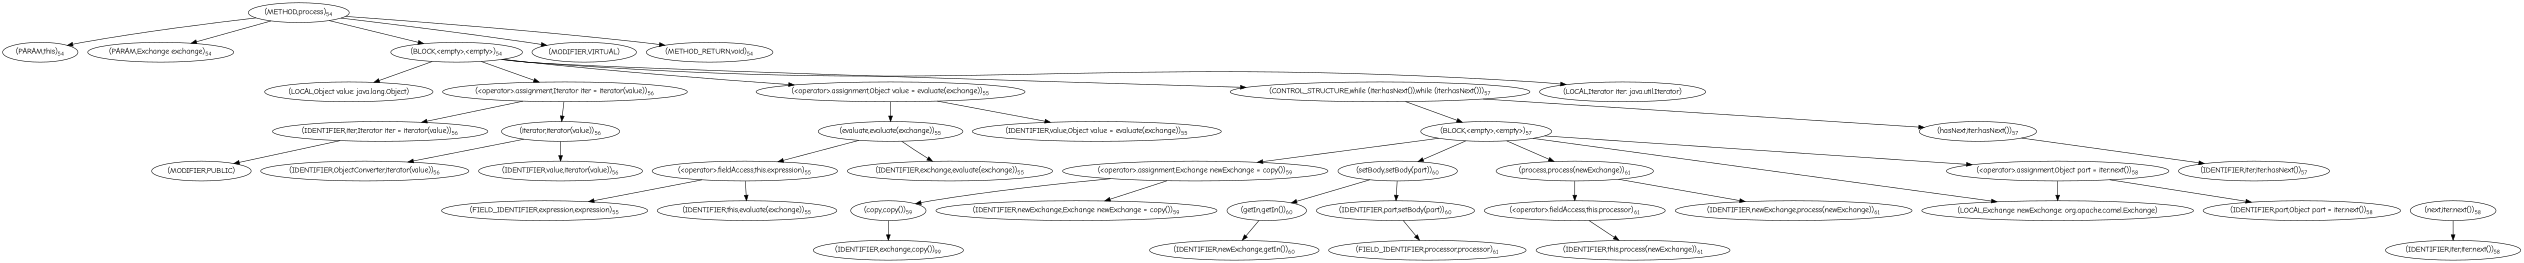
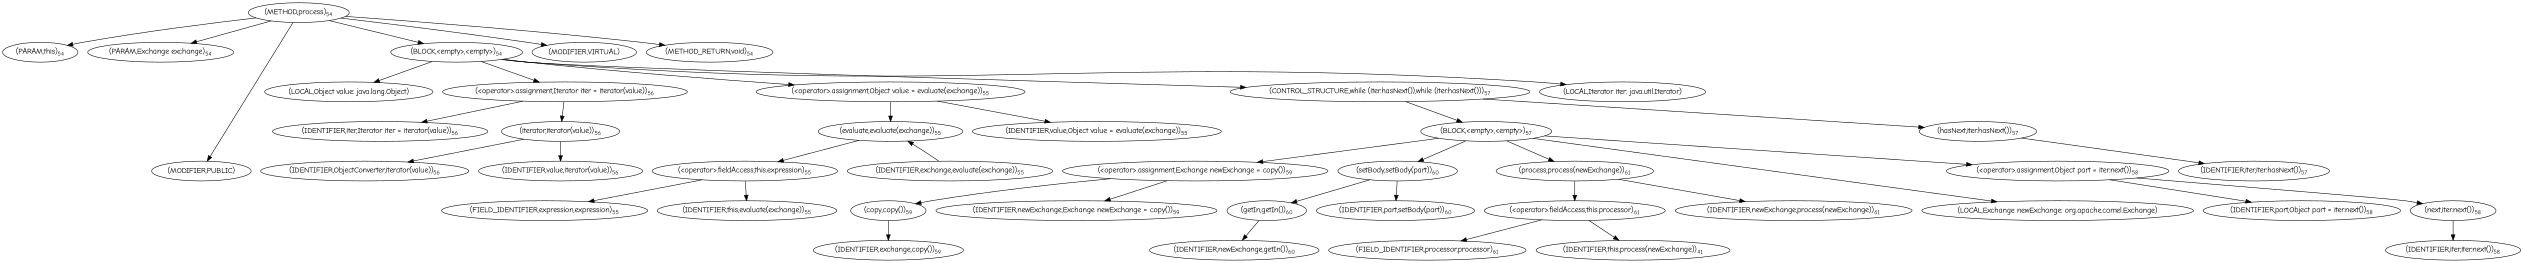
edge "(evaluate,evaluate(exchange))" -> "(IDENTIFIER,exchange,evaluate(exchange))": reversed
edge "(IDENTIFIER,iter,Iterator iter = iterator(value))" -> "(MODIFIER,PUBLIC)": now "(METHOD,process)" -> "(MODIFIER,PUBLIC)"
edge "(<operator>.assignment,Object part = iter.next())" -> "(LOCAL,Exchange newExchange: org.apache.camel.Exchange)": now "(<operator>.assignment,Object part = iter.next())" -> "(next,iter.next())"
edge "(IDENTIFIER,part,setBody(part))" -> "(FIELD_IDENTIFIER,processor,processor)": now "(<operator>.fieldAccess,this.processor)" -> "(FIELD_IDENTIFIER,processor,processor)"
node "(IDENTIFIER,exchange,copy())": text "99" -> "59"
node "(IDENTIFIER,this,process(newExchange))": text "61" -> "41"
